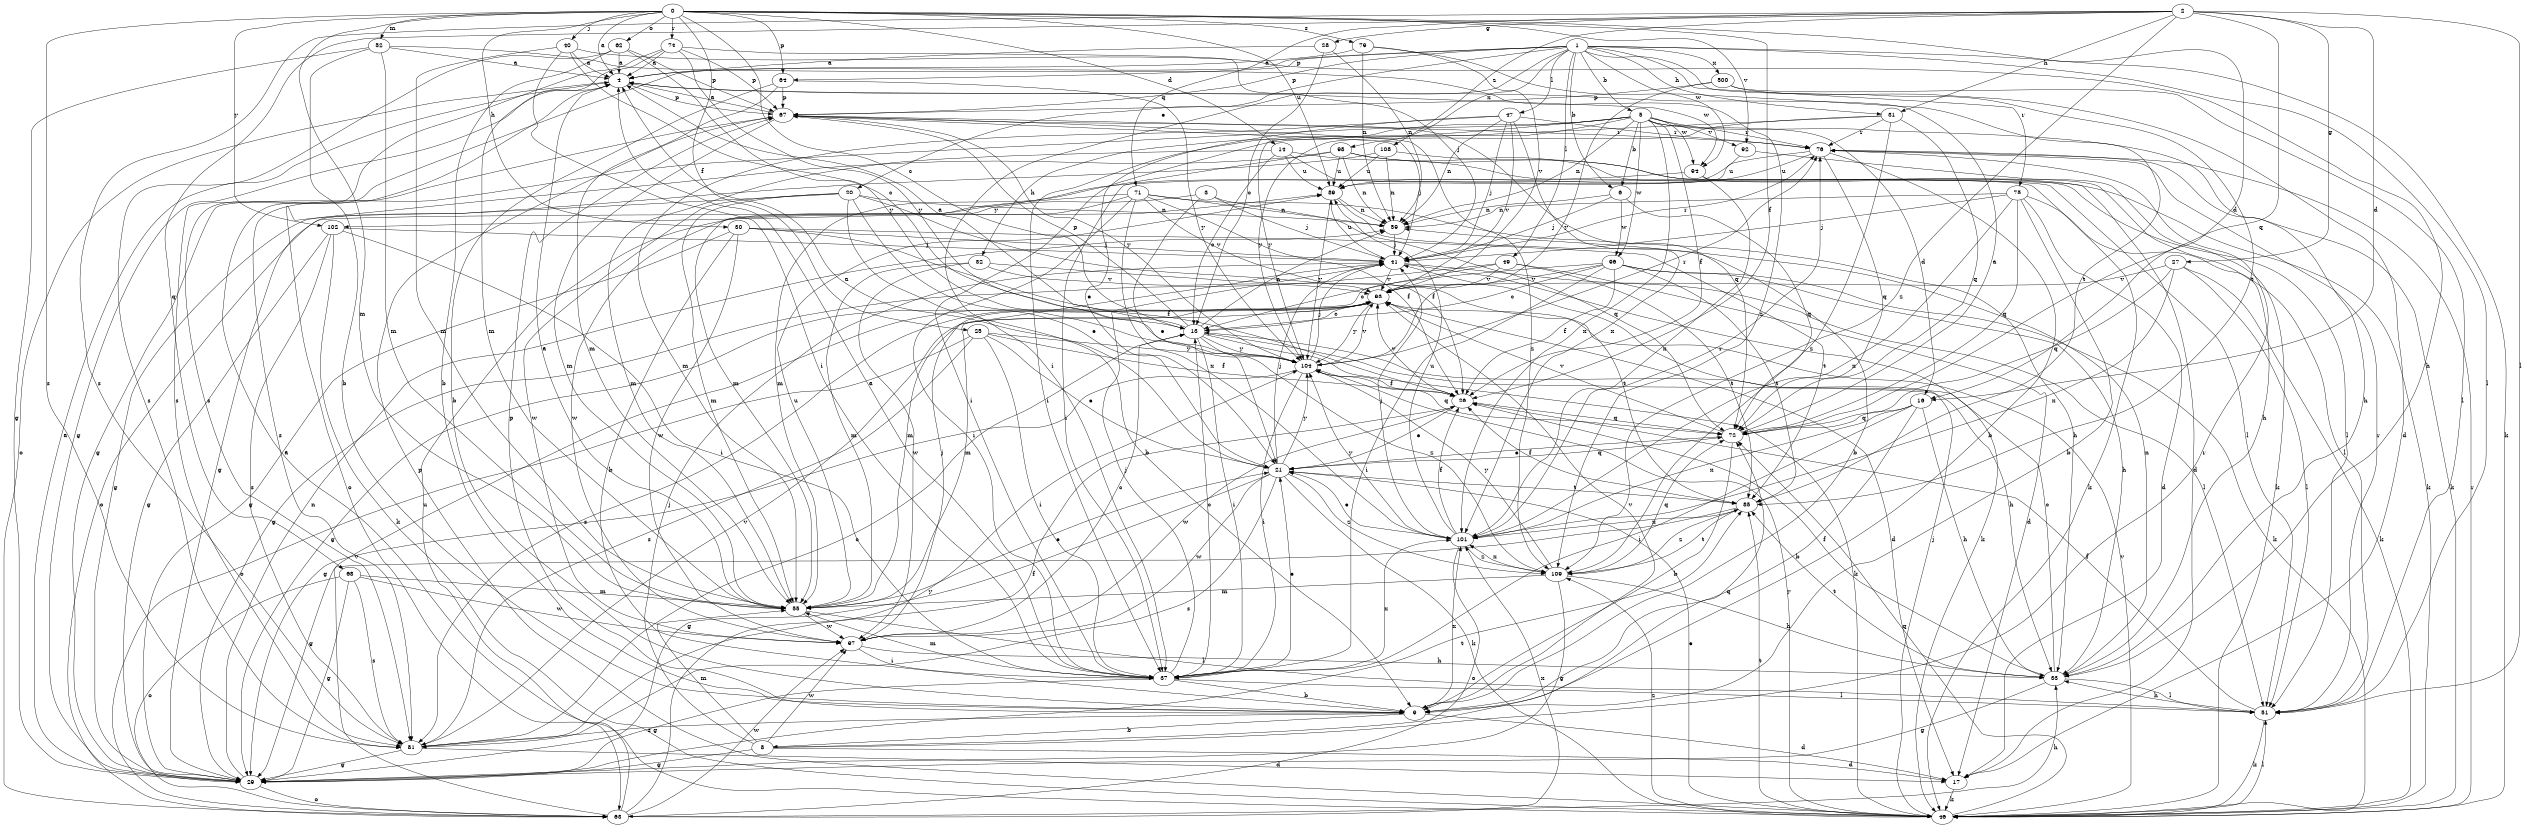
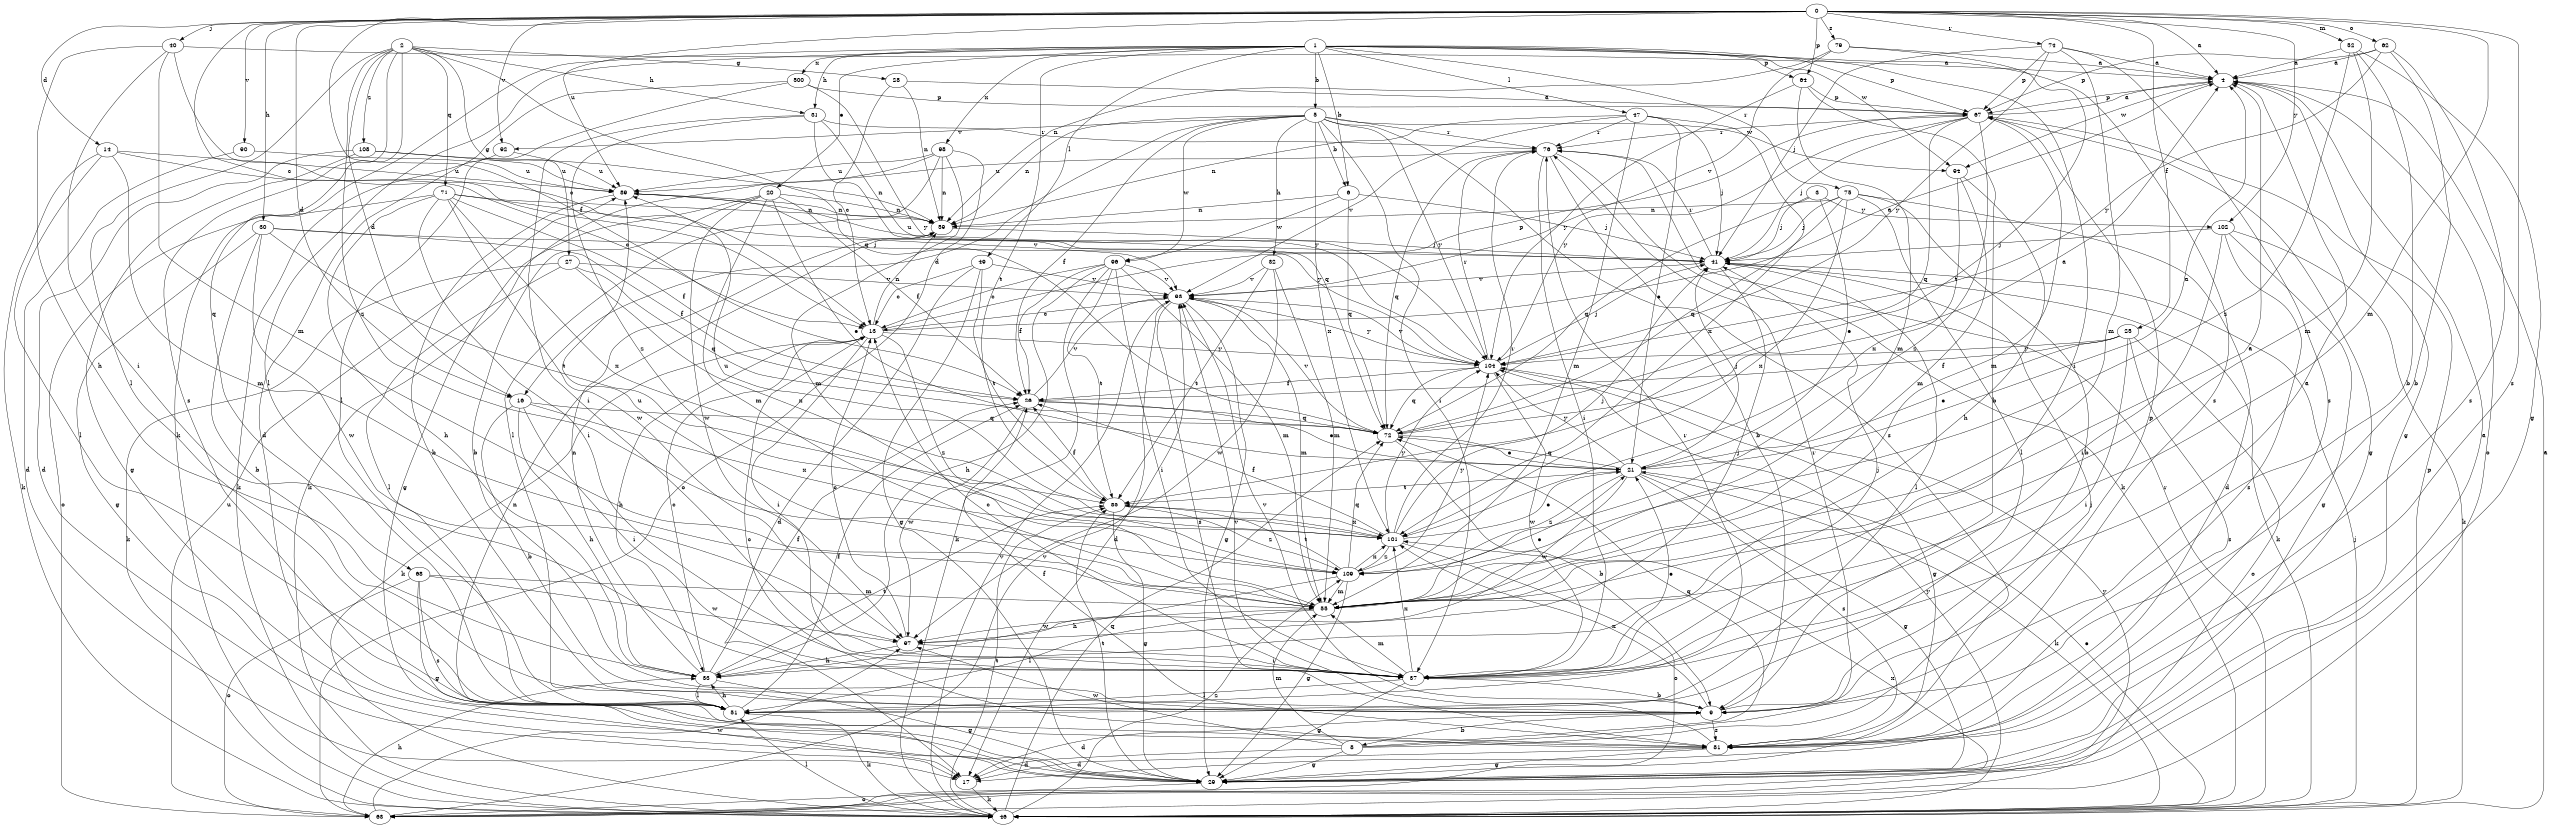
edge "28" -> "4": now "28" -> "67"
node "90": added
edge "5" -> "33": removed, label "h"
edge "104" -> "37": label "i" -> "w"
